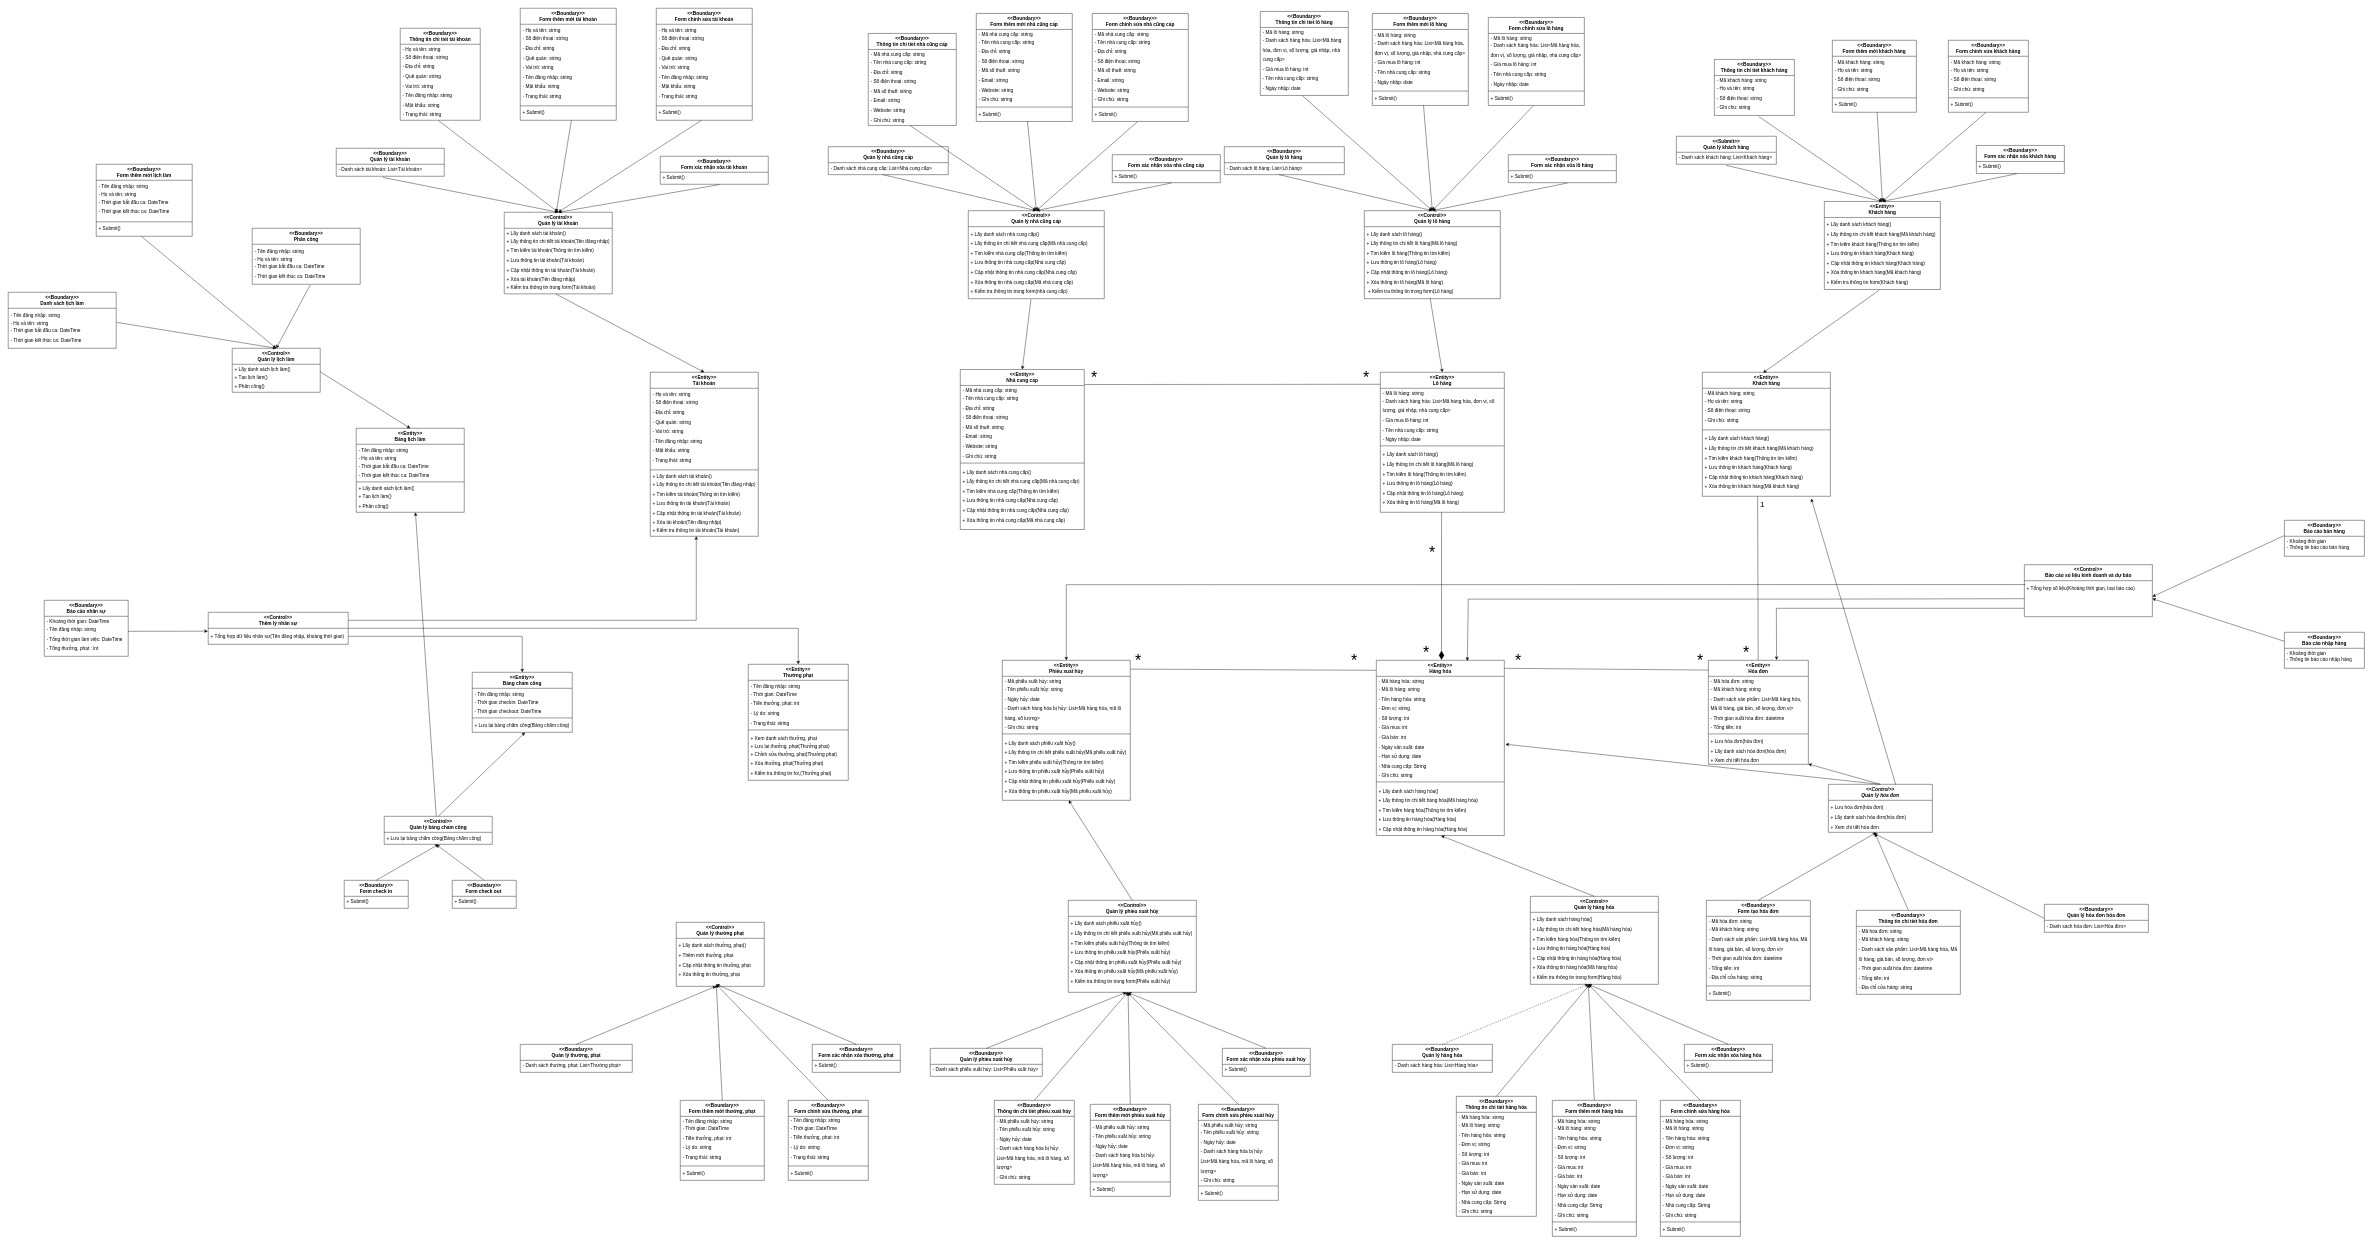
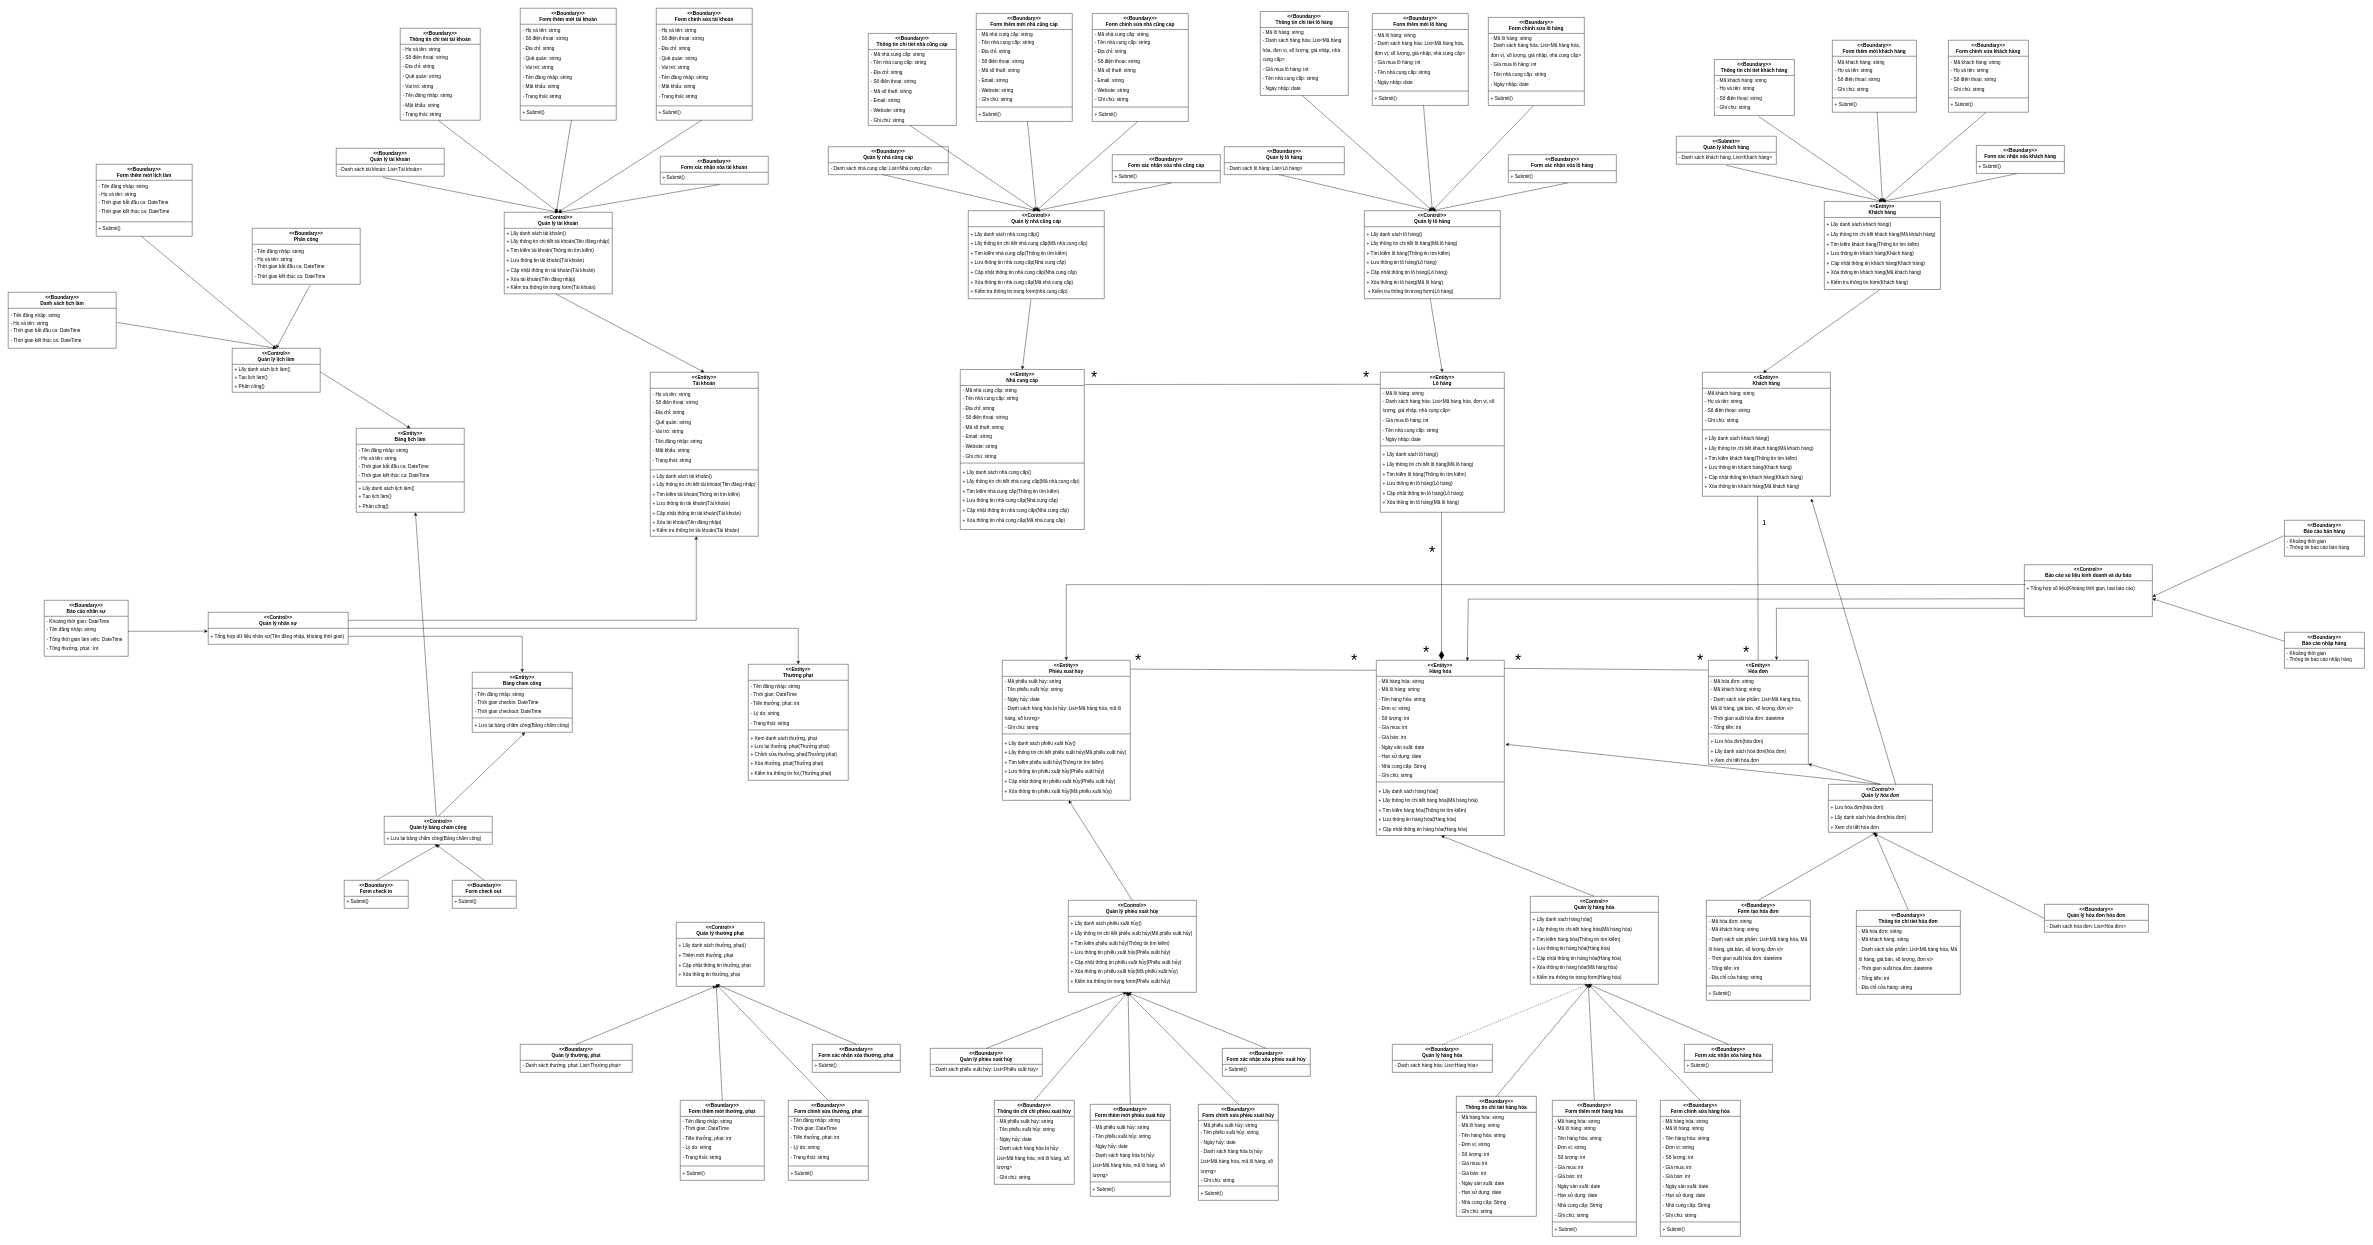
node "1": moved (1762, 504) -> (1764, 522)
node "<<Control>> Thêm lý nhân sự": label "<<Control>> Thêm lý nhân sự" -> "<<Control>> Quản lý nhân sự"
node "<<Boundary>> Thông tin chi tiết phiếu xuất hủy": label "<<Boundary>> Thông tin chi tiết phiếu xuất hủy" -> "<<Boundary>> Thông tin chi chỉ phiếu xuất hủy"
